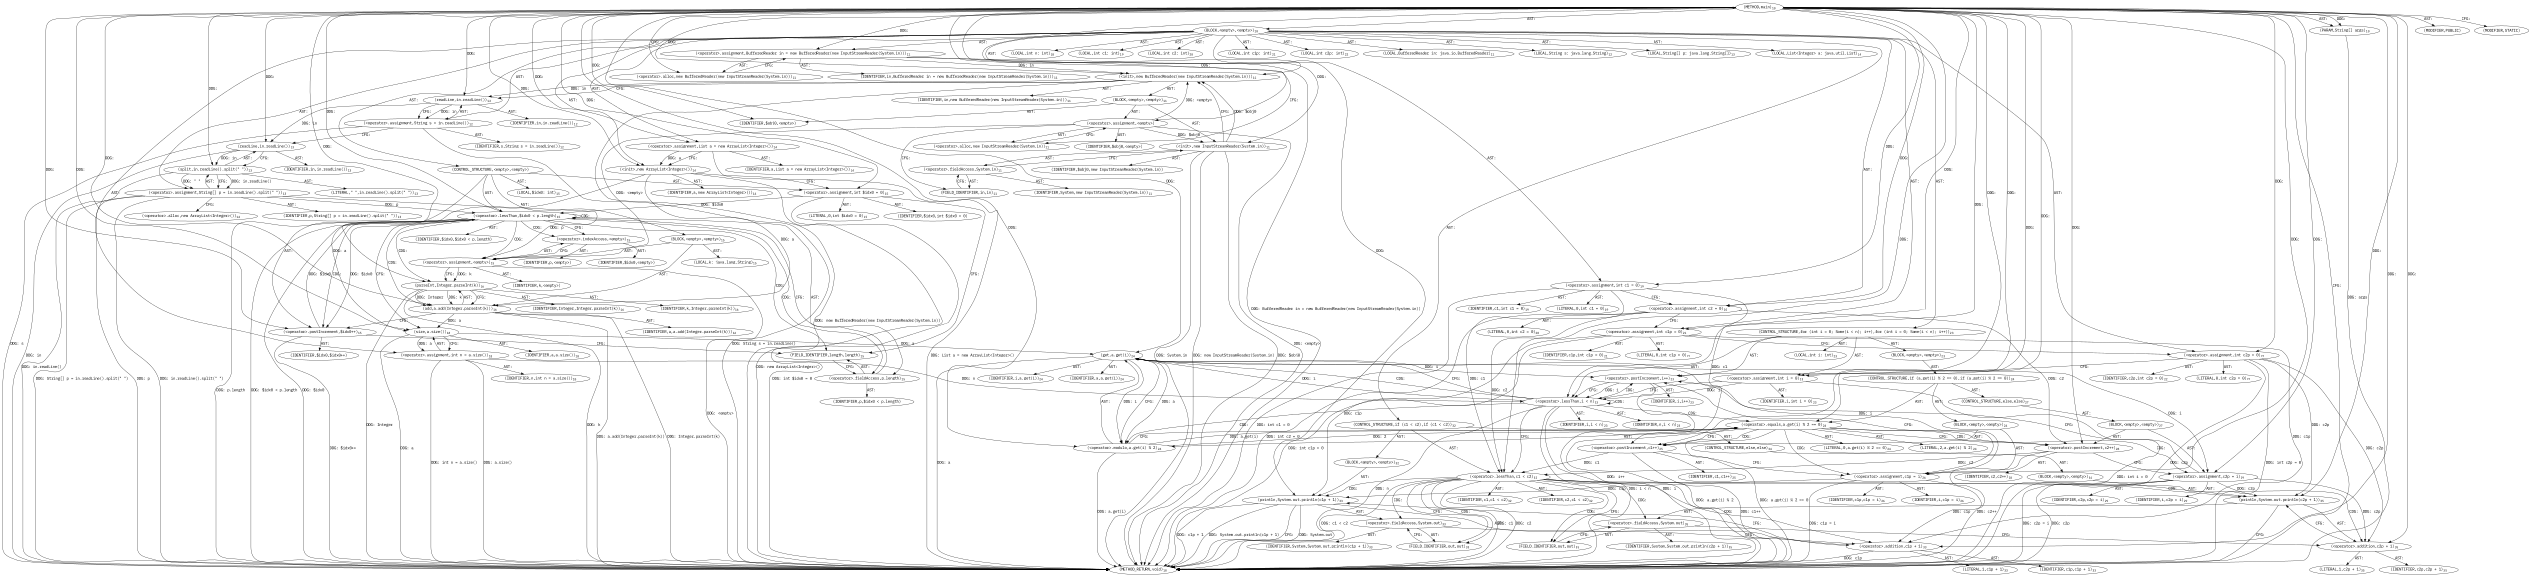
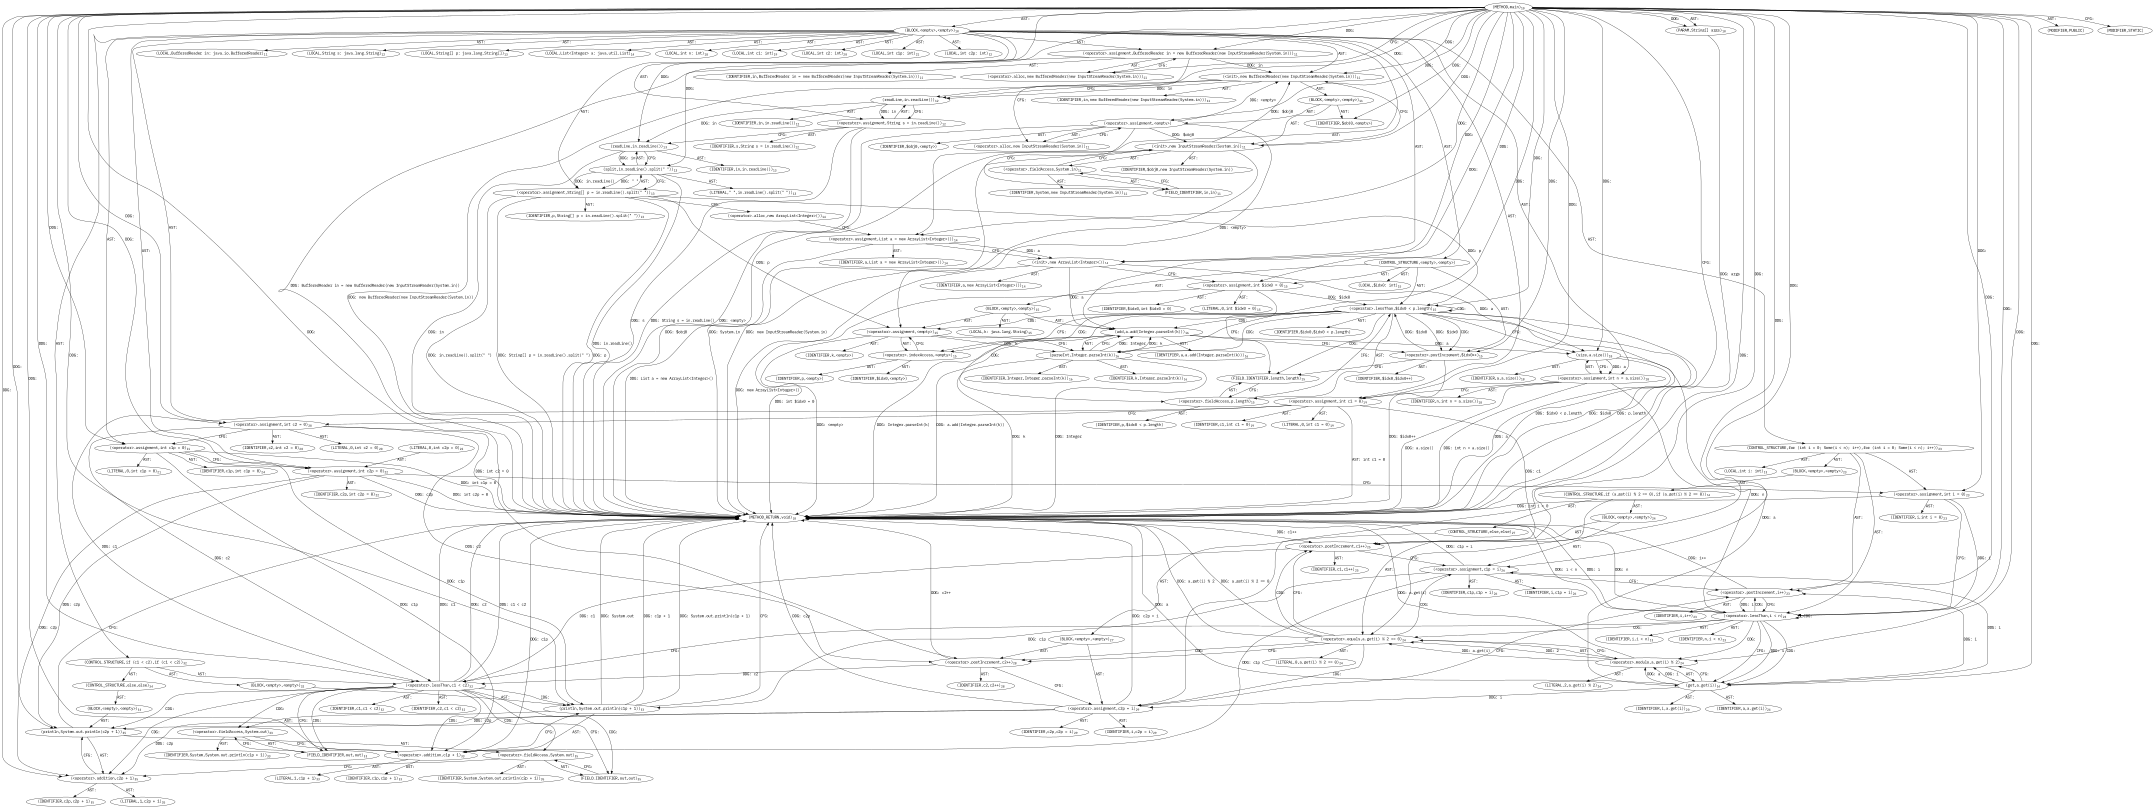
edge "(<operator>.lessThan,$idx0 < p.length)" -> "(METHOD,main)": reversed
edge "(<operator>.alloc,new ArrayList<Integer>())" -> "(<operator>.assignment,List a = new ArrayList<Integer>())": added, label "CFG:"
node "(IDENTIFIER,c1p,int c1p = 0)": text "21" -> "24"
edge "(<operator>.assignment,int c2p = 0)" -> "(LITERAL,0,int c2p = 0)": reversed
node "(IDENTIFIER,i,a.get(i))": text "24" -> "20"
edge "(<operator>.assignment,int n = a.size())" -> "(<operator>.assignment,int c1 = 0)": added, label "CFG:"
edge "(<operator>.assignment,int c1 = 0)" -> "(METHOD_RETURN,void)": label "DDG: int c1 = 0" -> "AST: int c1 = 0"
edge "(<operator>.equals,a.get(i) % 2 == 0)" -> "(LITERAL,2,a.get(i) % 2)": now "(<operator>.modulo,a.get(i) % 2)" -> "(LITERAL,2,a.get(i) % 2)"
node "(IDENTIFIER,c2,int c2 = 0)": added
edge "(<operator>.postIncrement,c1++)" -> "(METHOD_RETURN,void)": reversed
